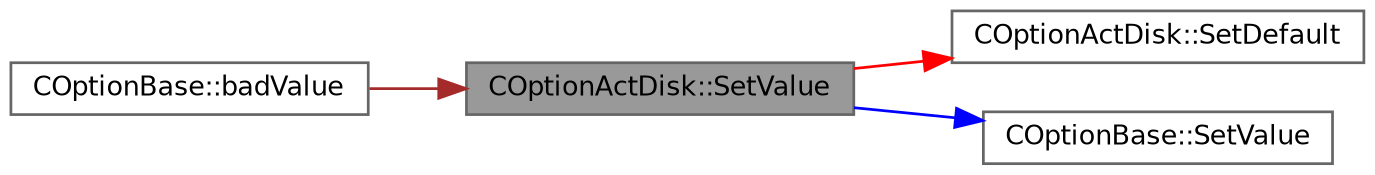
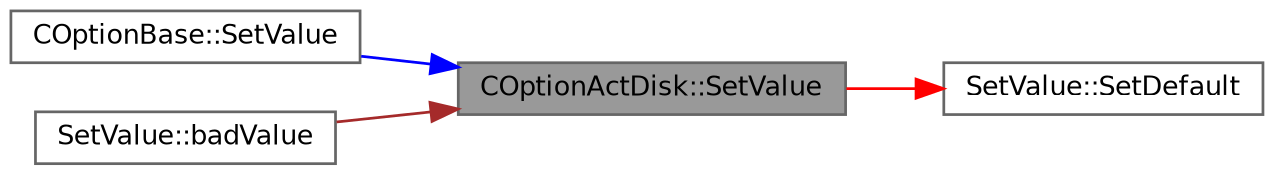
node "COptionActDisk::SetDefault": label "COptionActDisk::SetDefault" -> "SetValue::SetDefault"
node "COptionBase::badValue": label "COptionBase::badValue" -> "SetValue::badValue"
edge "COptionActDisk::SetValue" -> "COptionBase::SetValue": reversed
